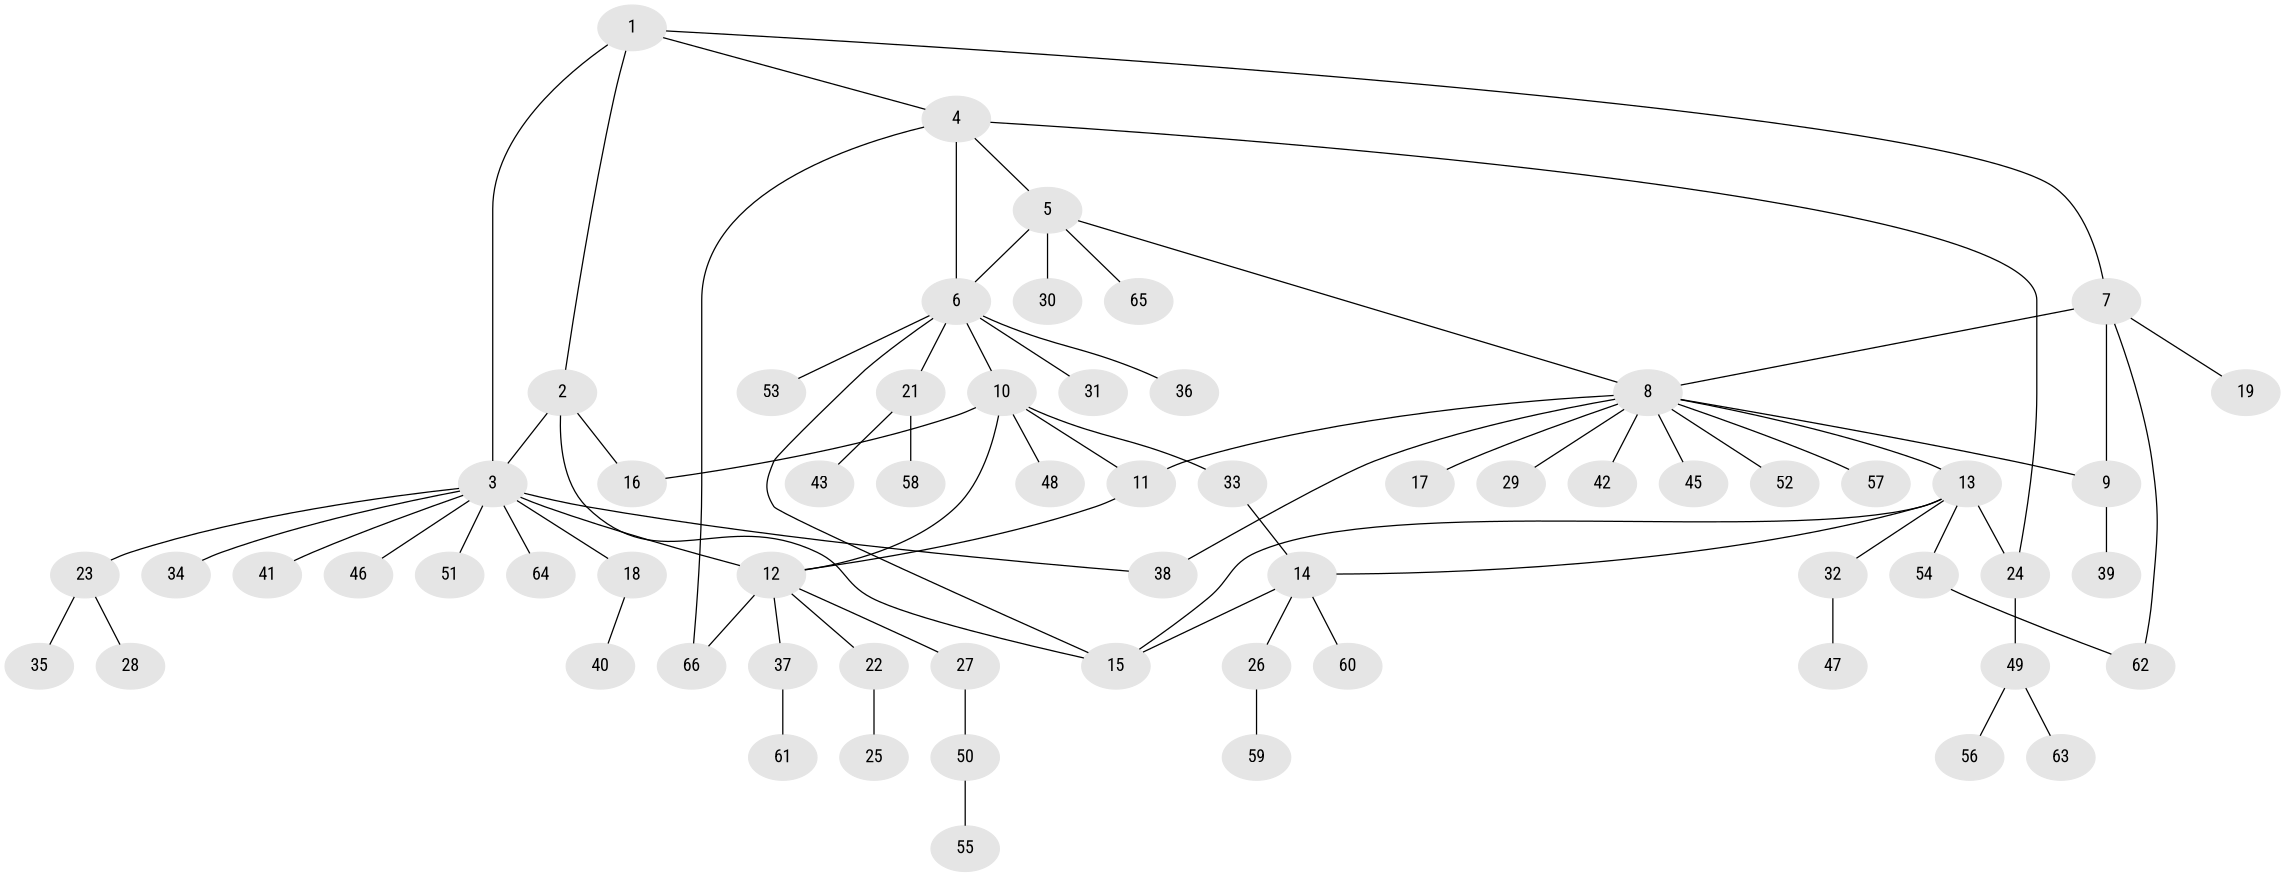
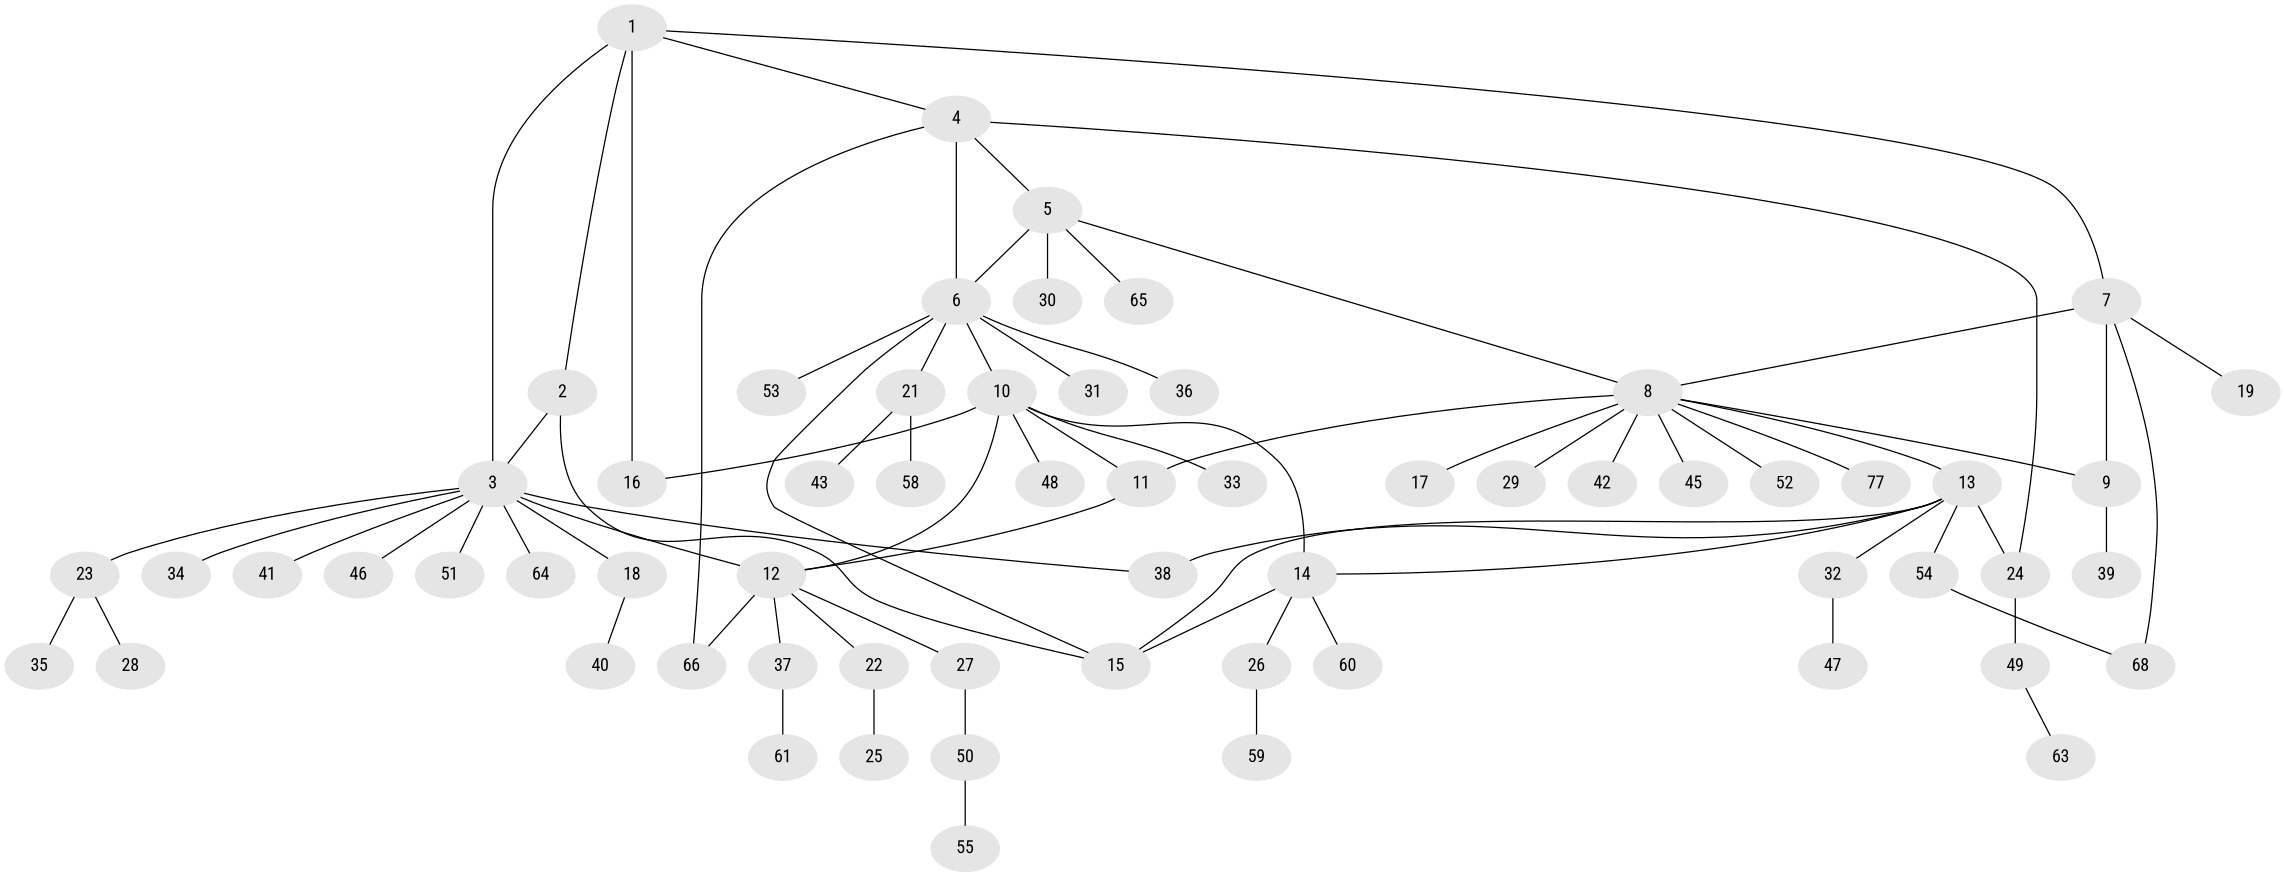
edge "2" -- "16": now "1" -- "16"
edge "8" -- "38": now "13" -- "38"
node "57": label "57" -> "77"
edge "33" -- "14": now "10" -- "14"
node "62": label "62" -> "68"
node "56": removed
